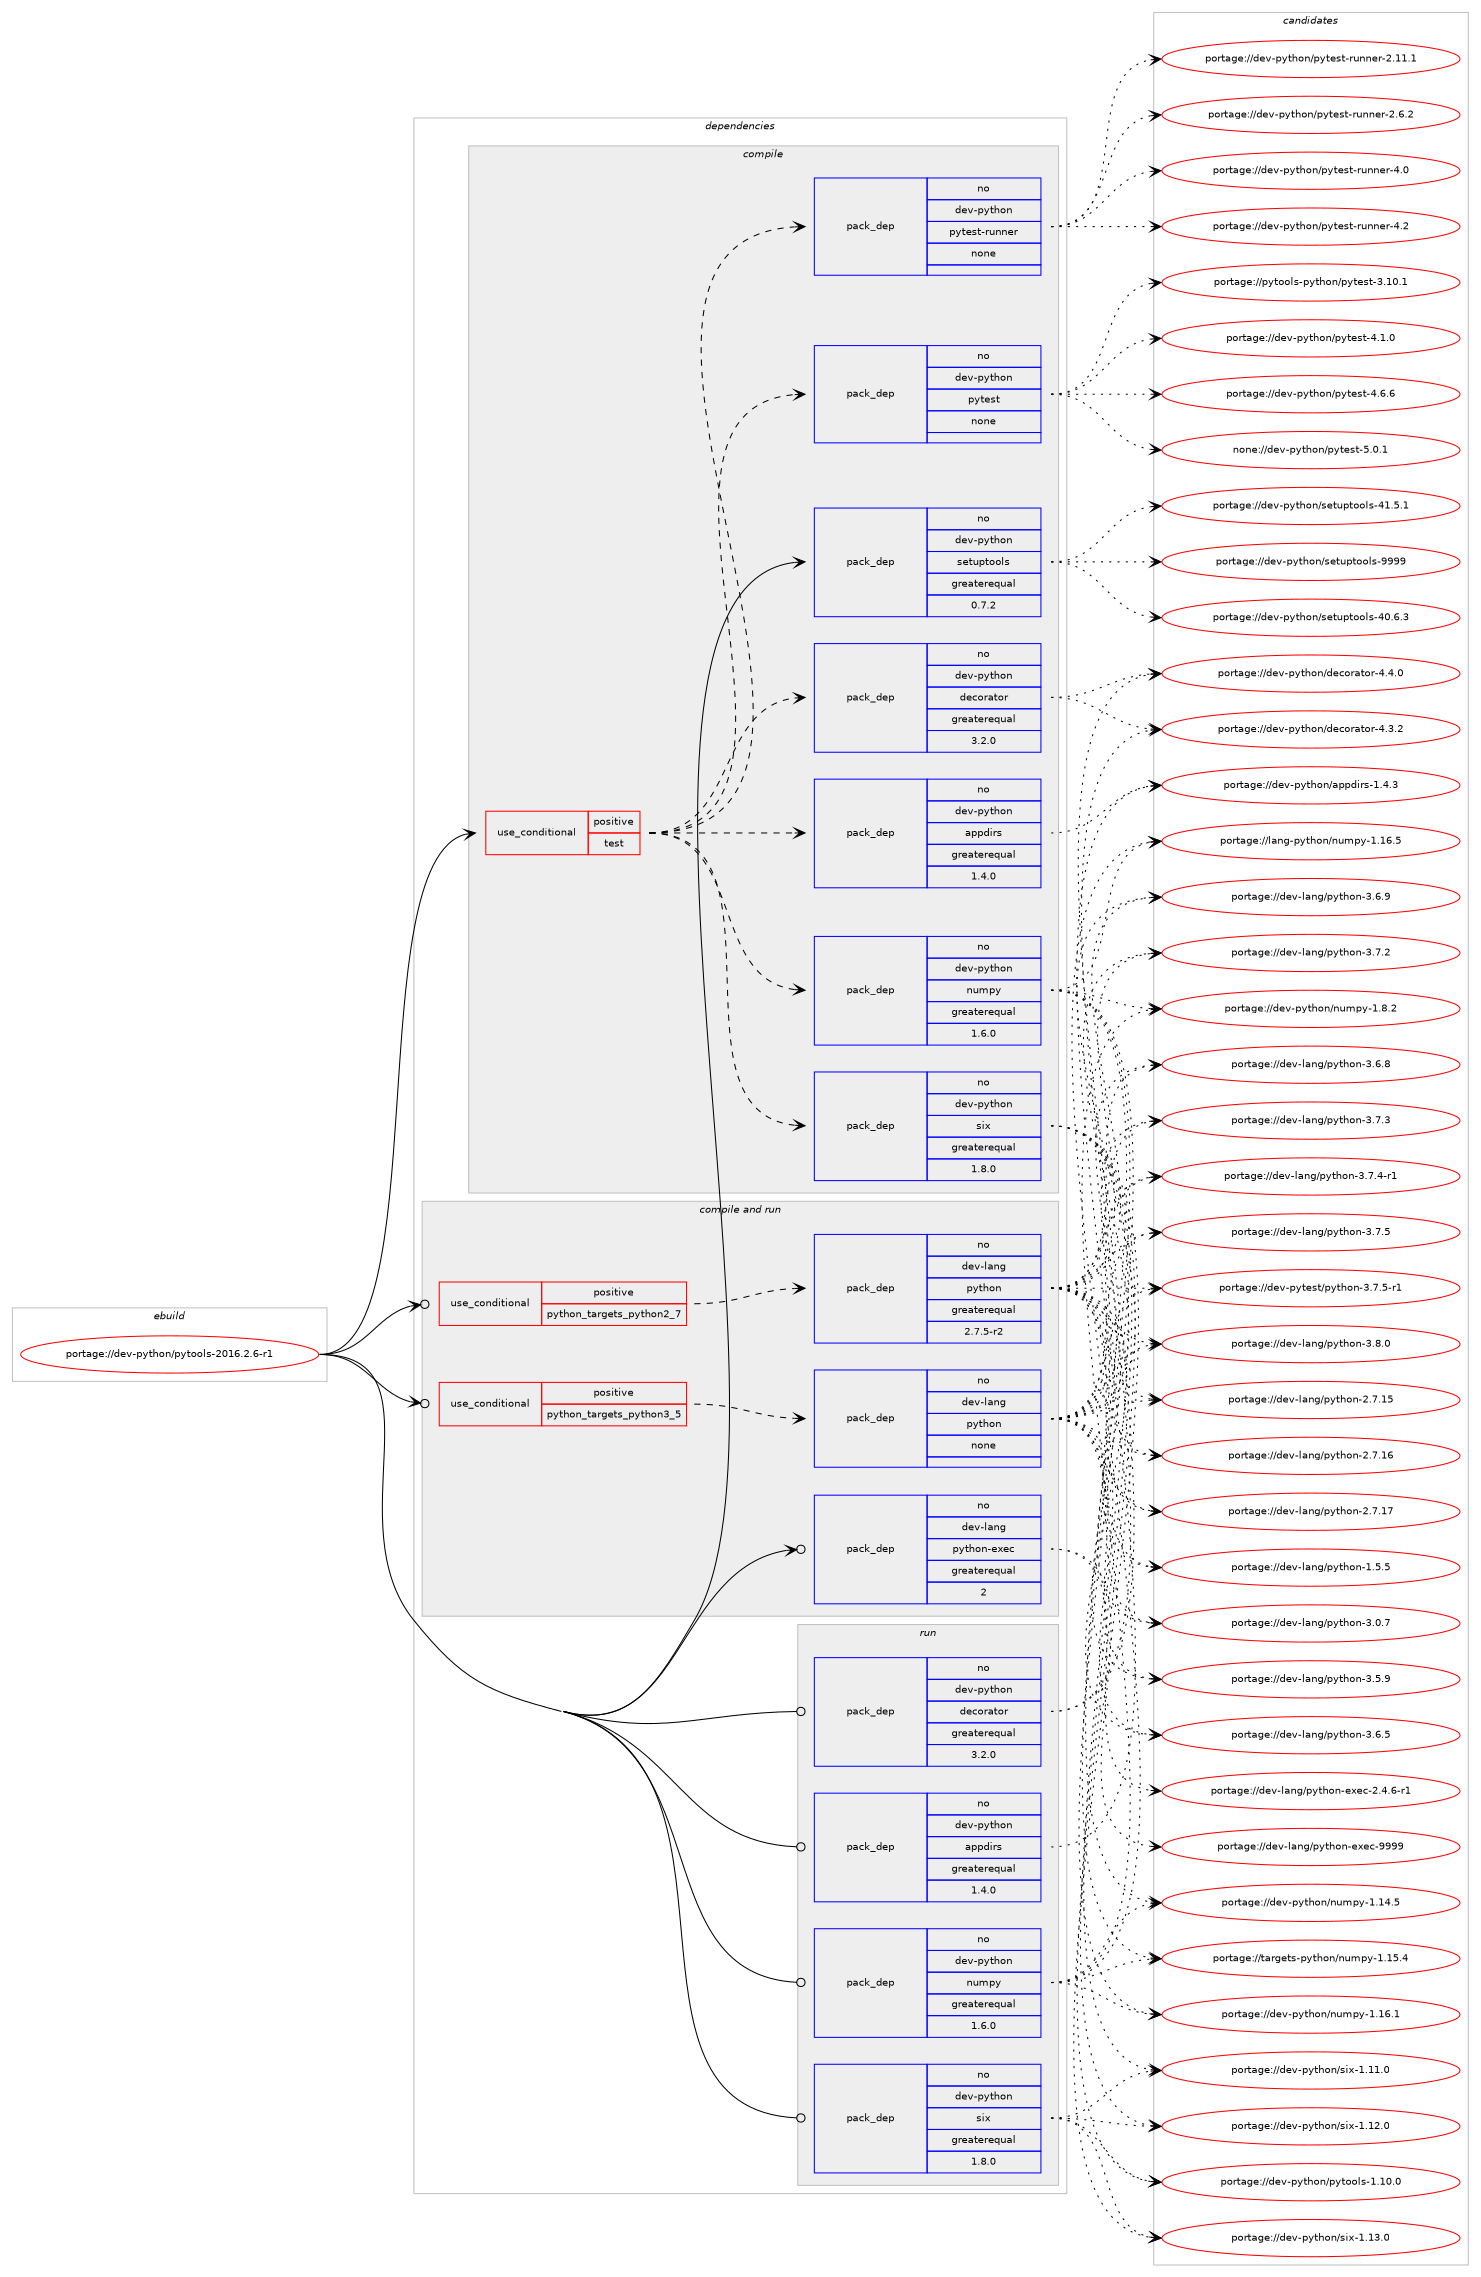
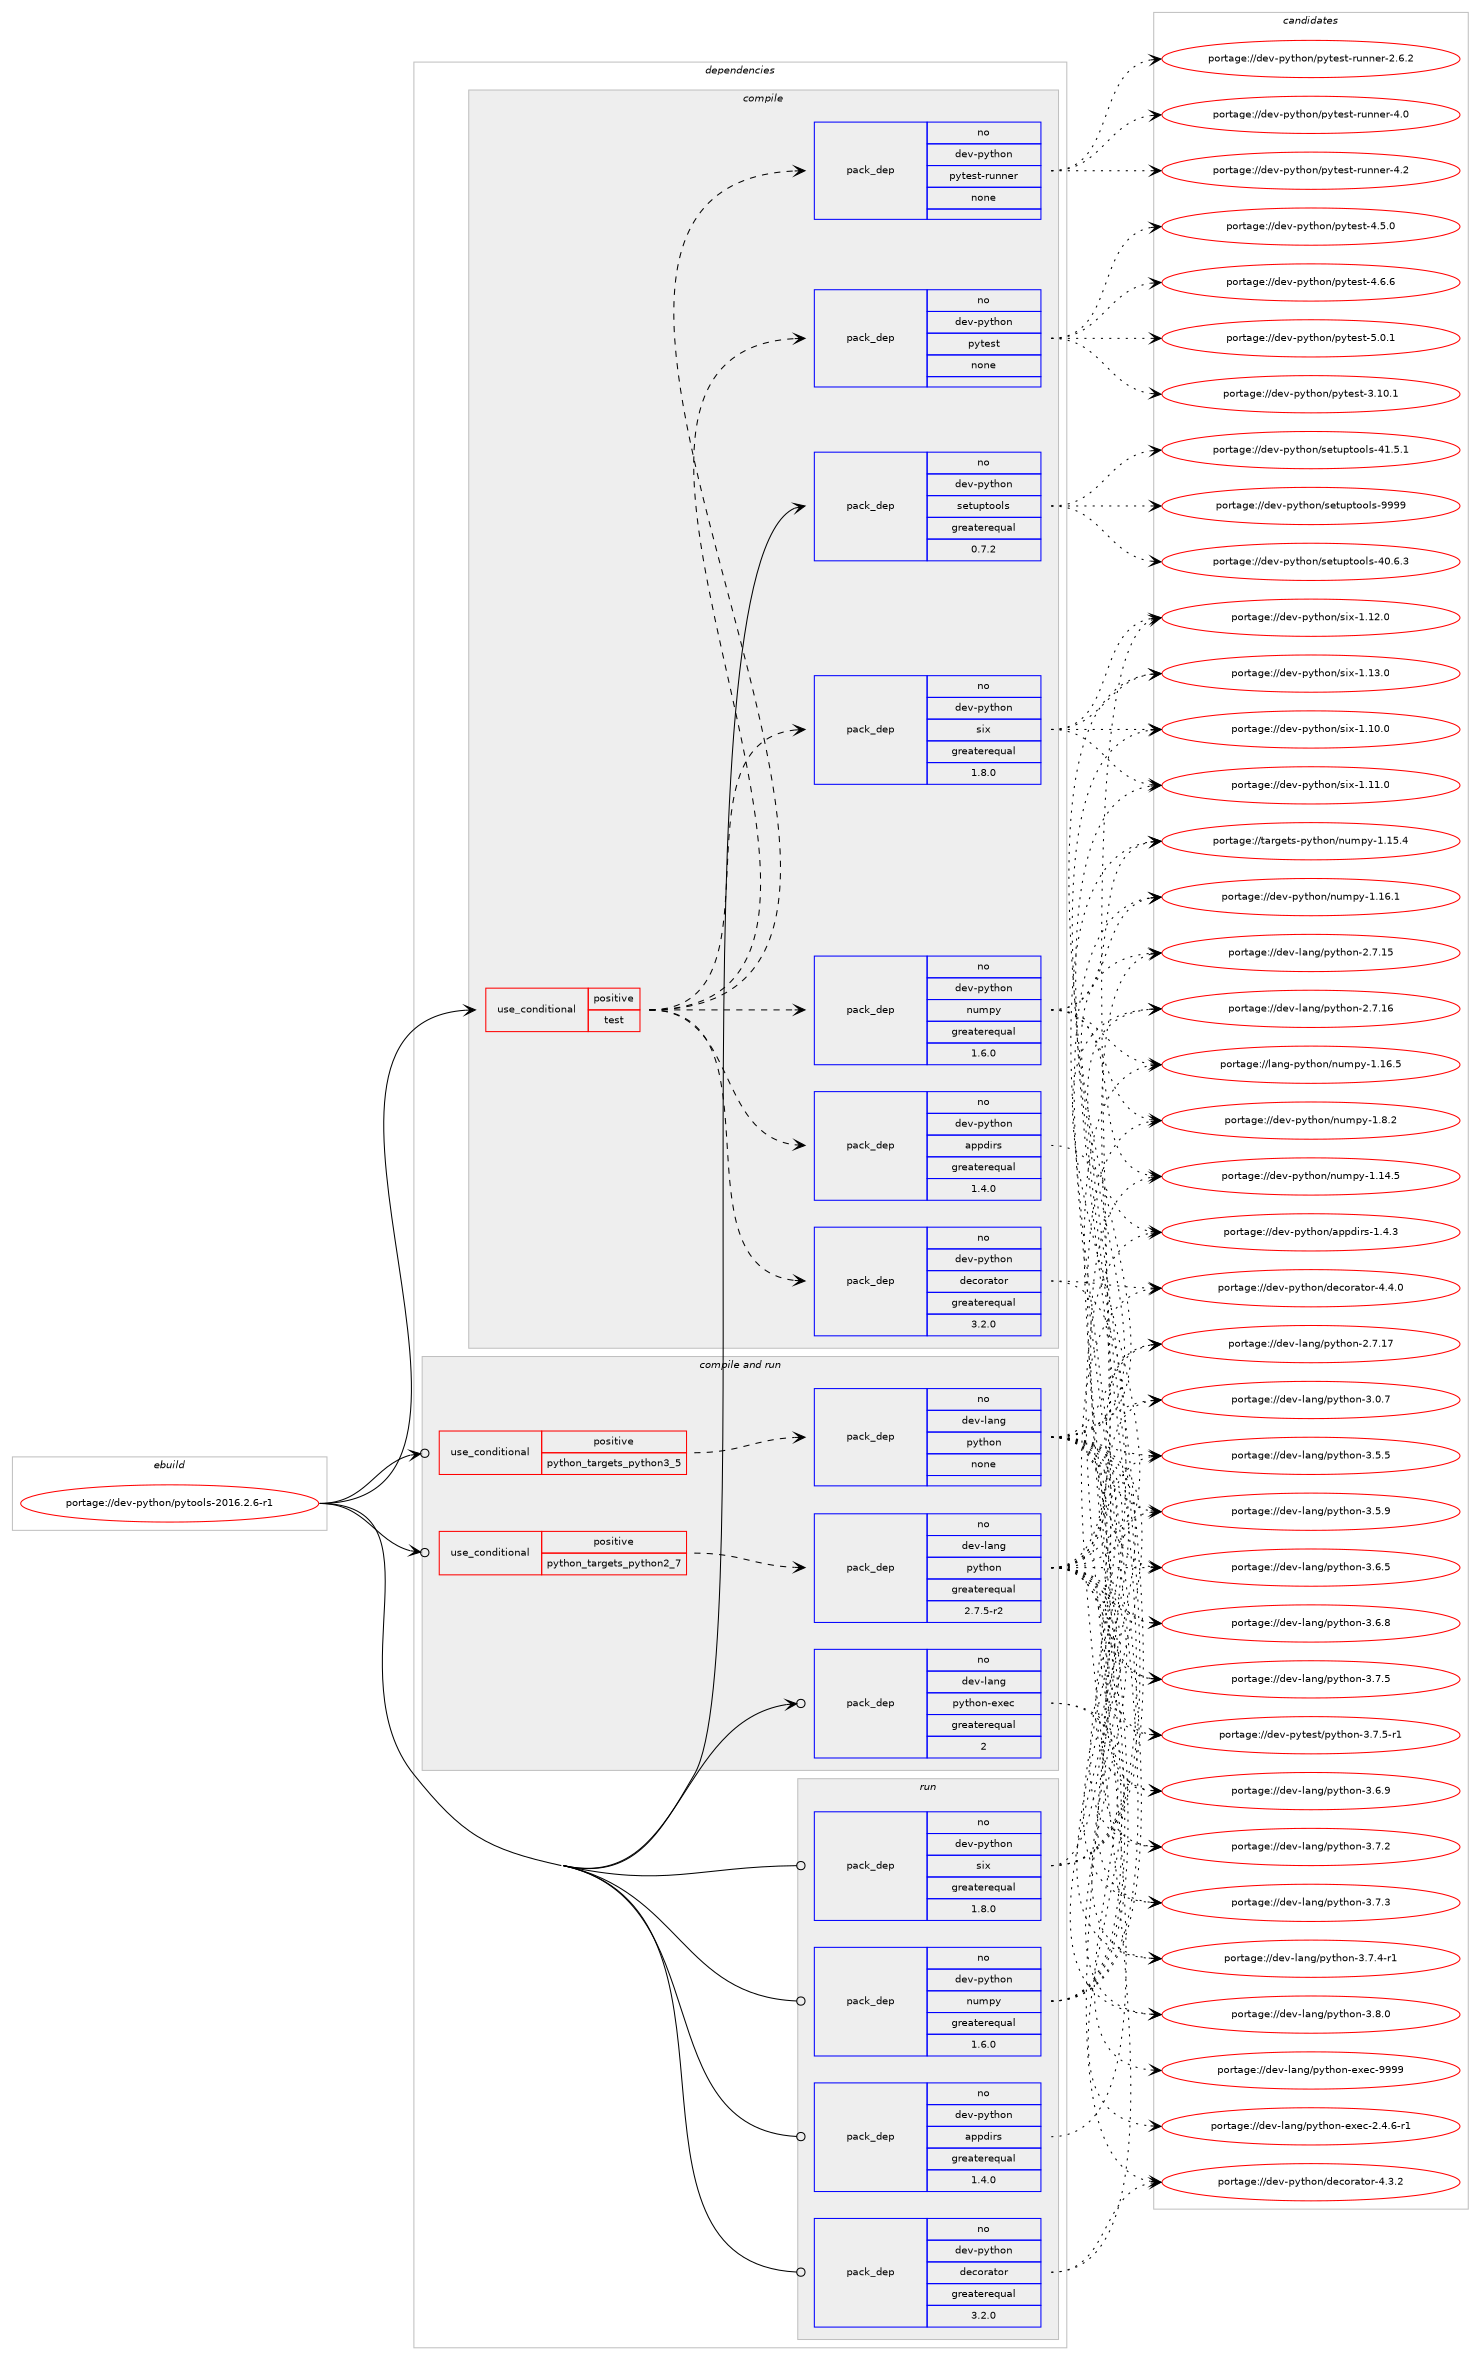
node "portage://dev-python/pytest-runner-2.11.1": removed
node "portage://pytools-python/pytest-3.10.1": label "portage://pytools-python/pytest-3.10.1" -> "portage://dev-python/pytest-3.10.1"
node "portage://dev-python/pytest-4.1.0": label "portage://dev-python/pytest-4.1.0" -> "portage://dev-python/pytest-4.5.0"
node "none://dev-python/pytest-5.0.1": label "none://dev-python/pytest-5.0.1" -> "portage://dev-python/pytest-5.0.1"
node "portage://dev-lang/python-1.5.5": label "portage://dev-lang/python-1.5.5" -> "portage://dev-lang/python-3.5.5"
node "portage://dev-python/pytools-1.10.0": label "portage://dev-python/pytools-1.10.0" -> "portage://dev-python/six-1.10.0"
